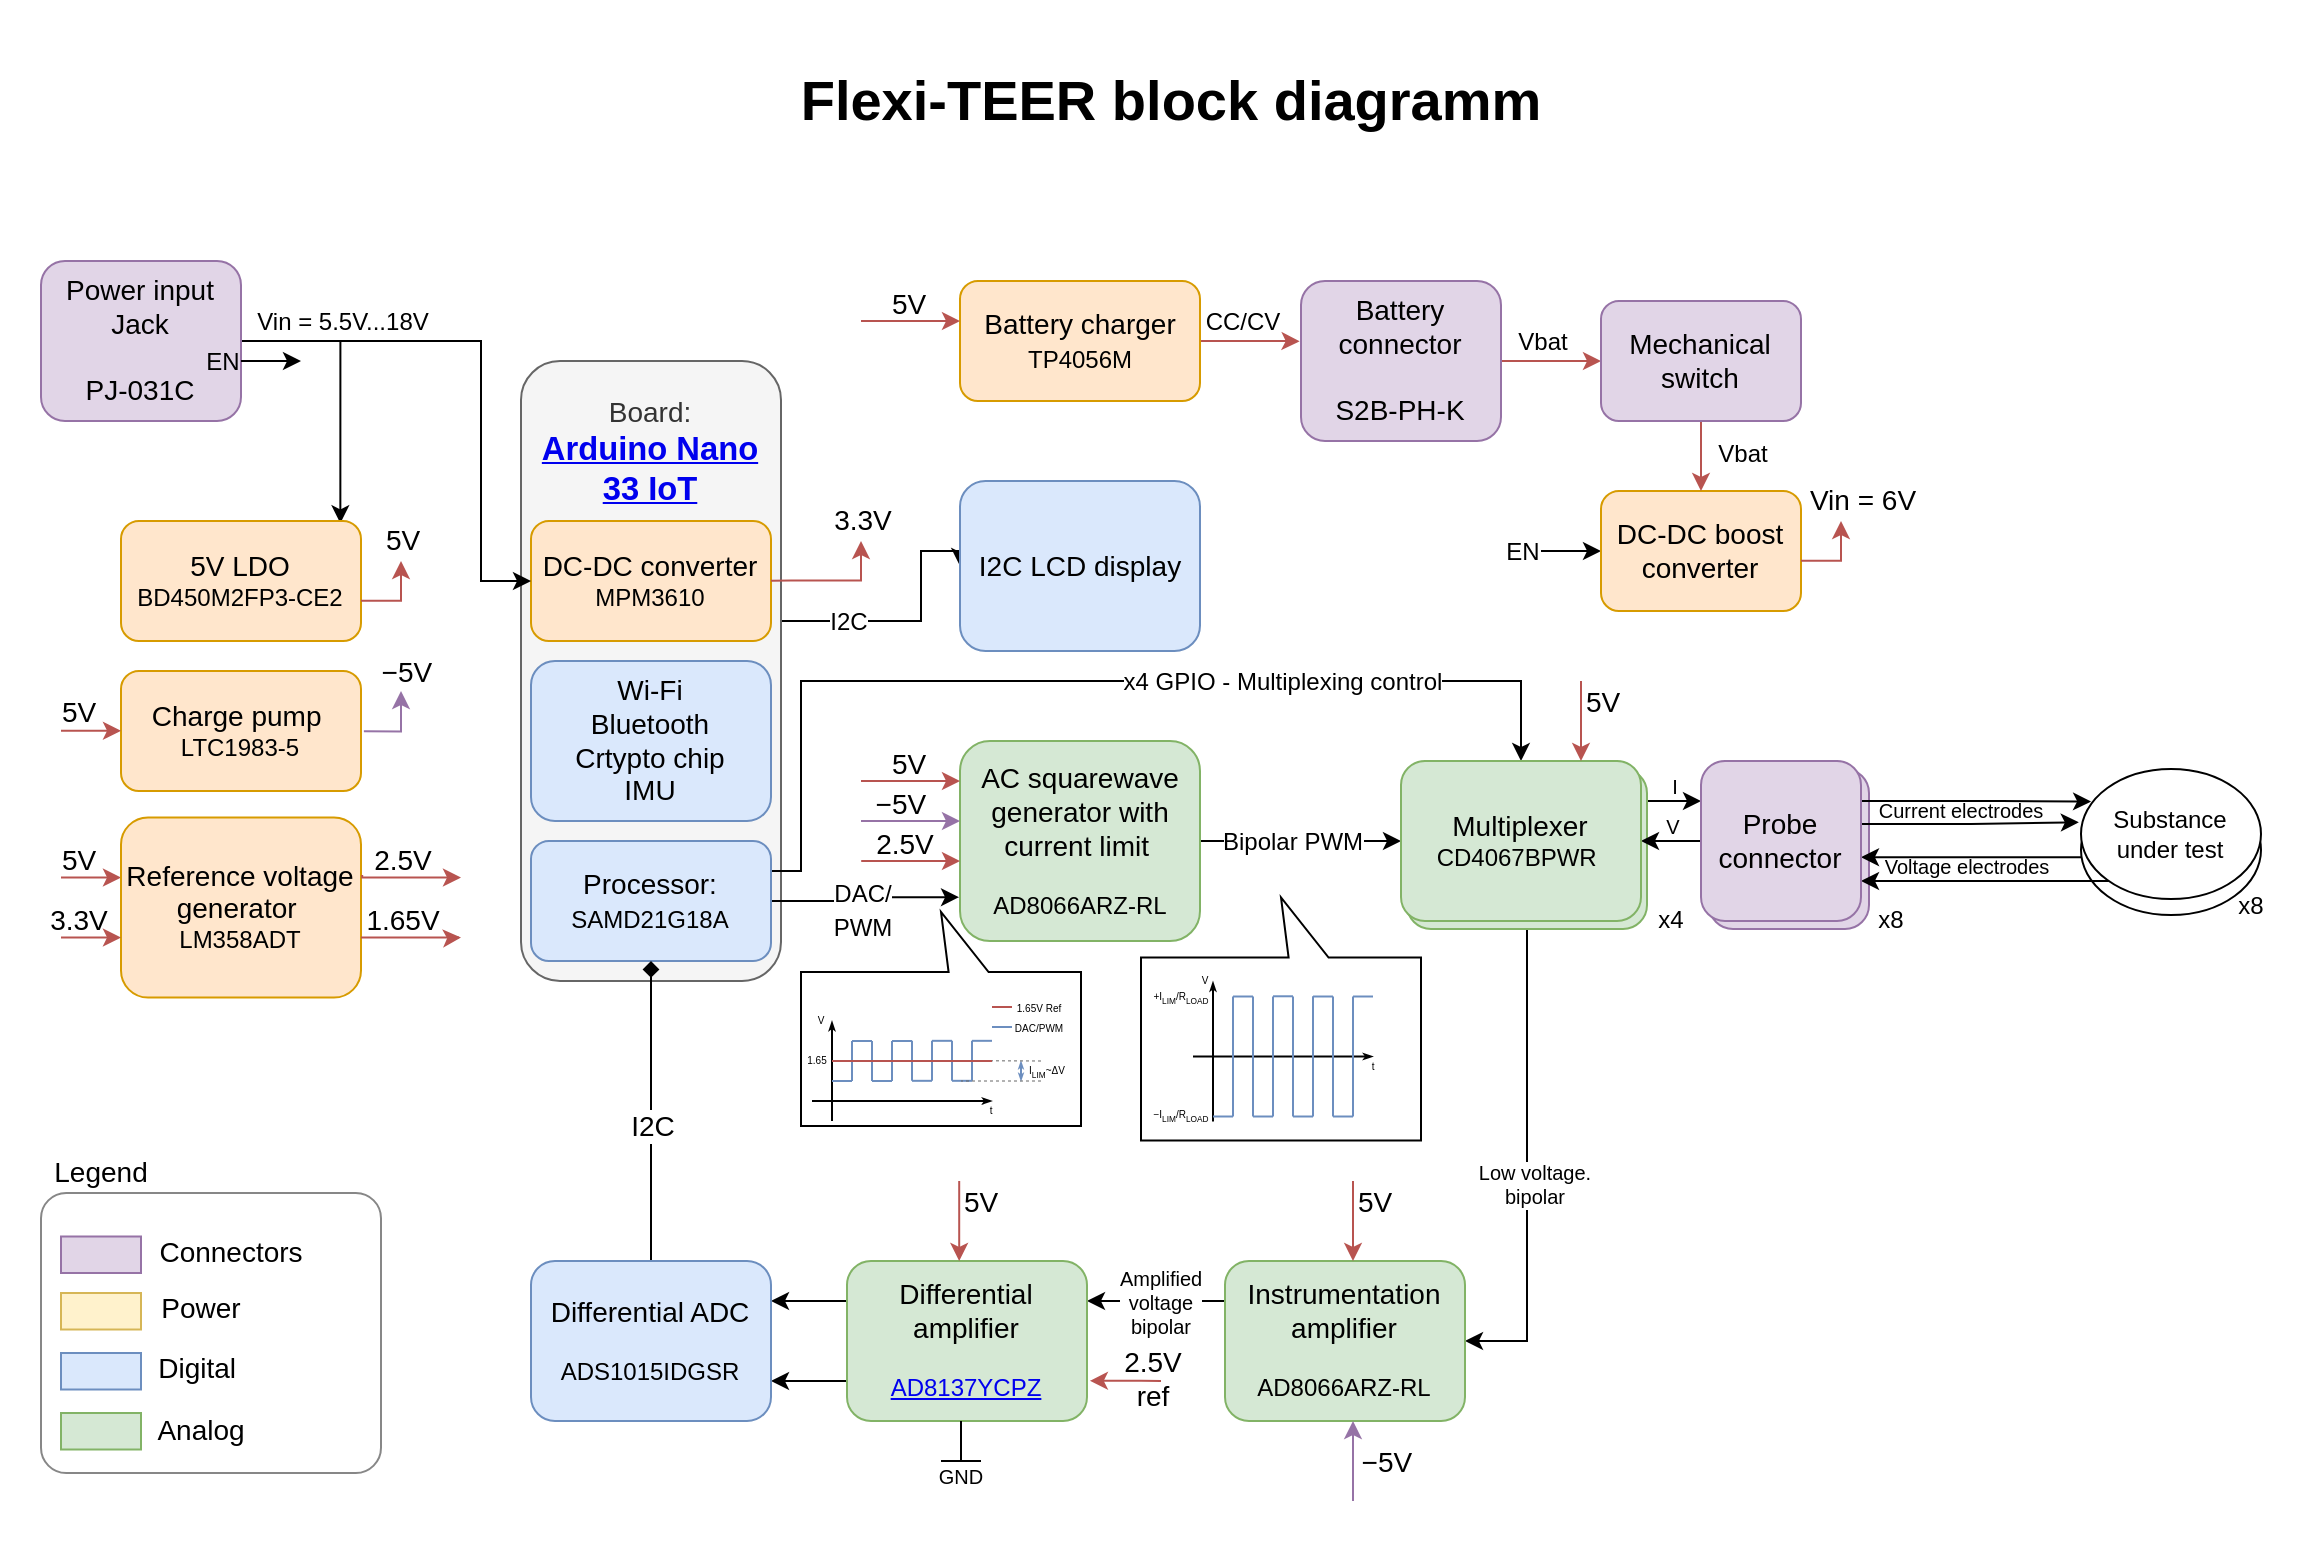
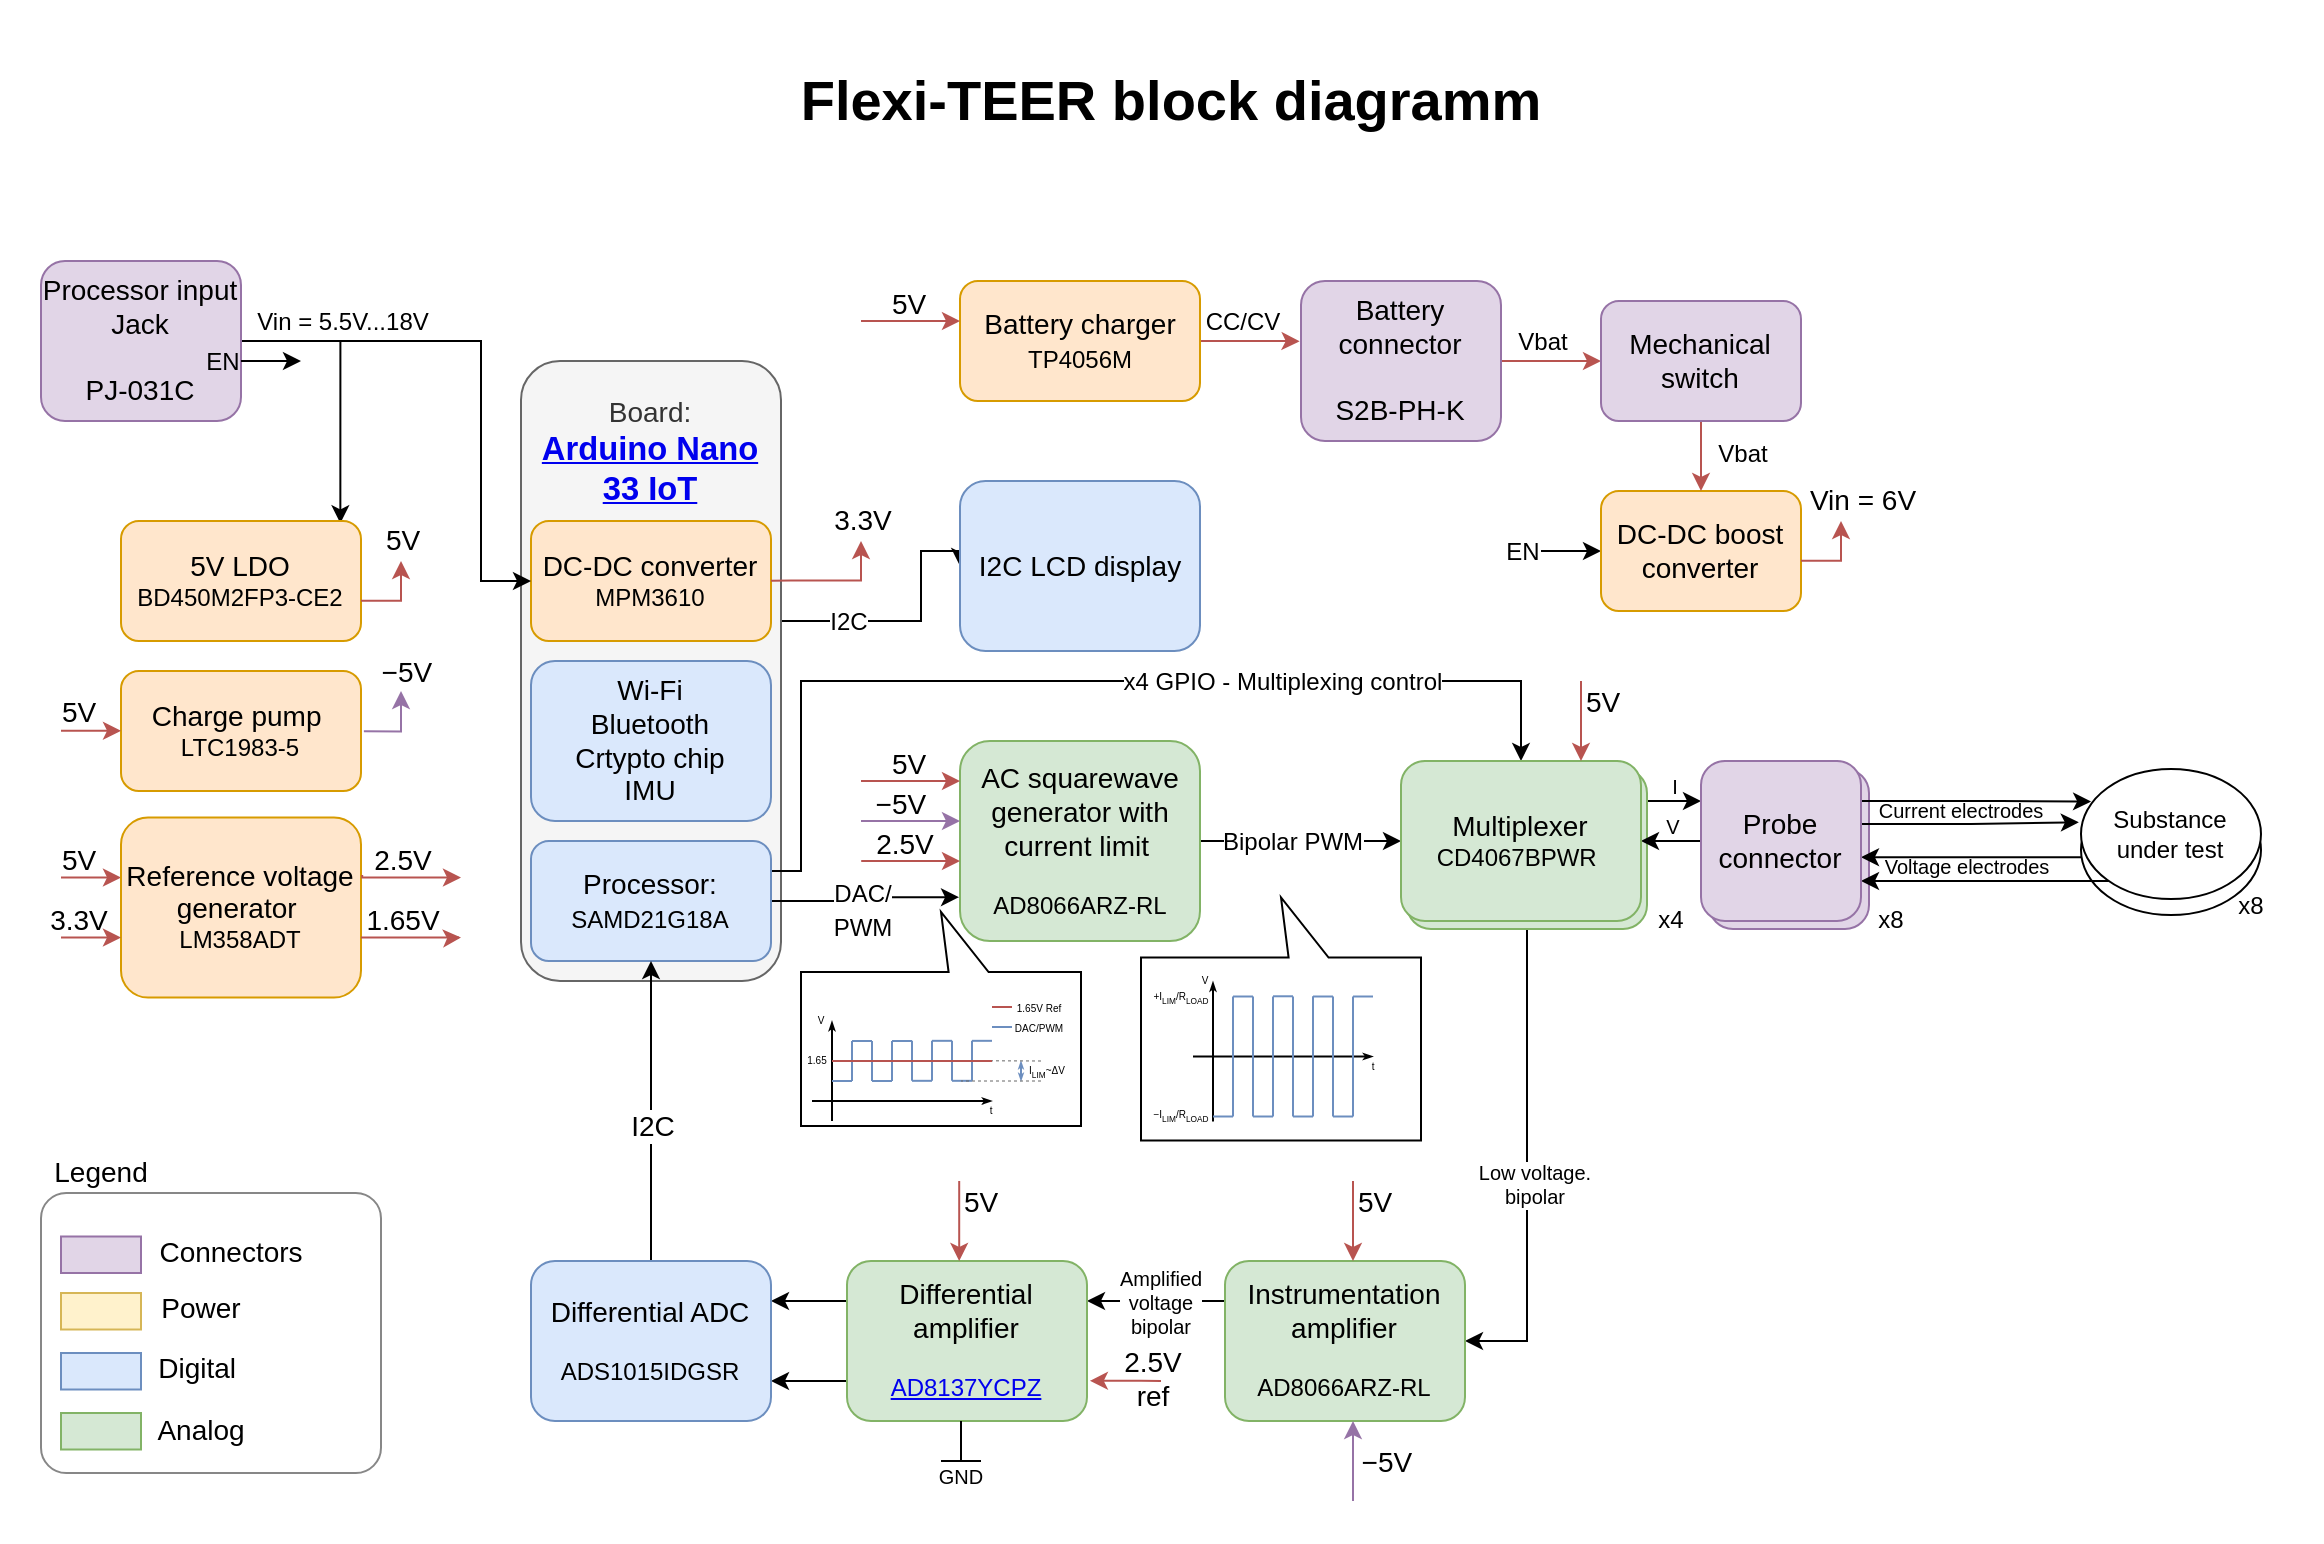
node "Power input Jack PJ-031C": label "Power input Jack PJ-031C" -> "Processor input Jack PJ-031C"
edge "Differential ADC ADS1015IDGSR" -> "Processor:SAMD21G18A": arrowhead diamond -> classic
